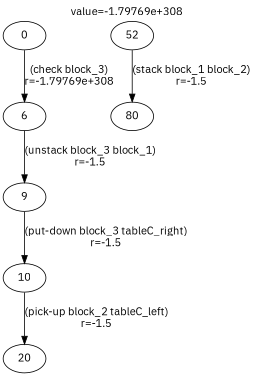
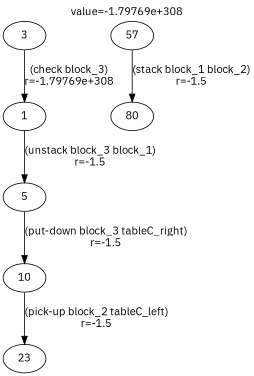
node "0": label "0" -> "3"
node "52": label "52" -> "57"
node "6": label "6" -> "1"
node "9": label "9" -> "5"
node "20": label "20" -> "23"
